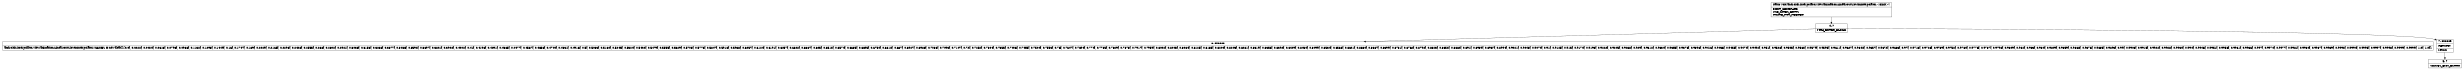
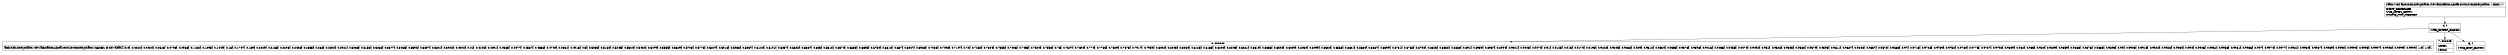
node "7: 0x0009": text "RETURN" -> "LINES"
edge "7: 0x0009" -> "5: ?": now "4: ?" -> "5: ?"
node "5: ?": text "VALUES_EXIT_BLOCK" -> "MTH_EXIT_BLOCK"
